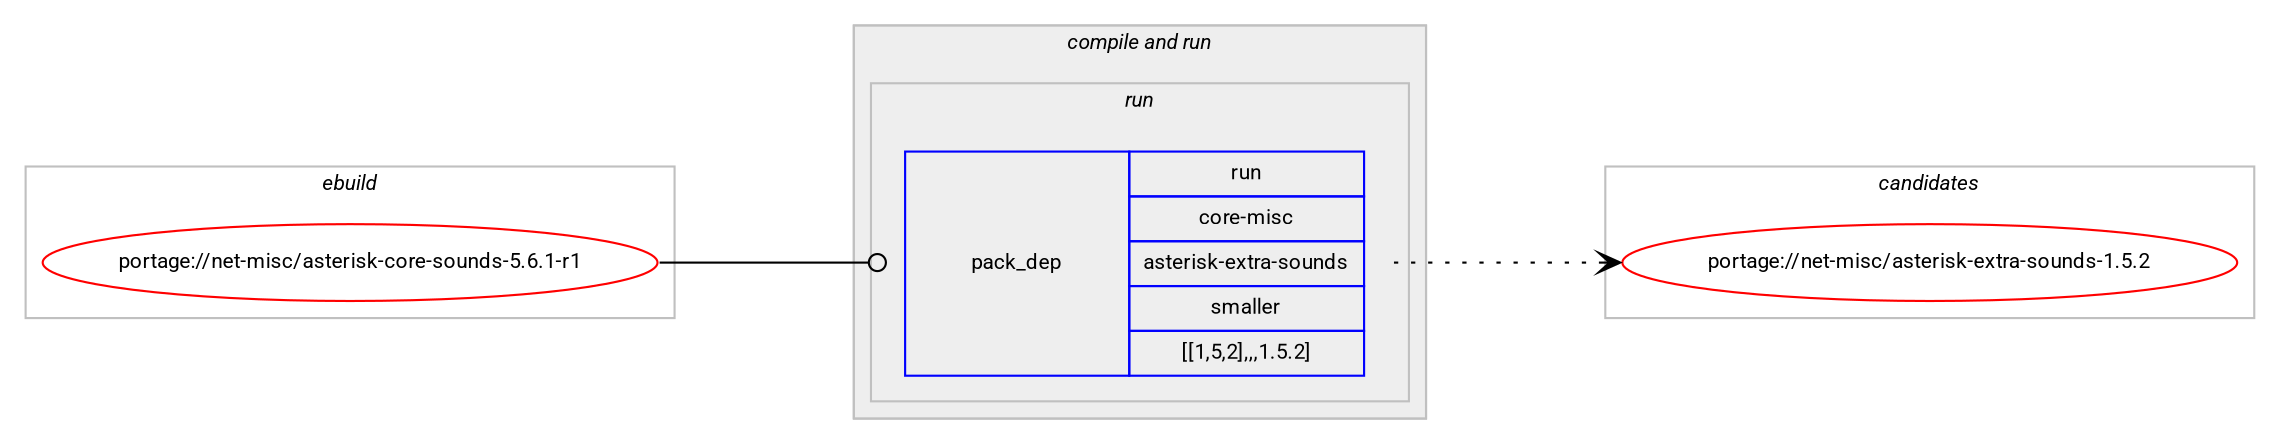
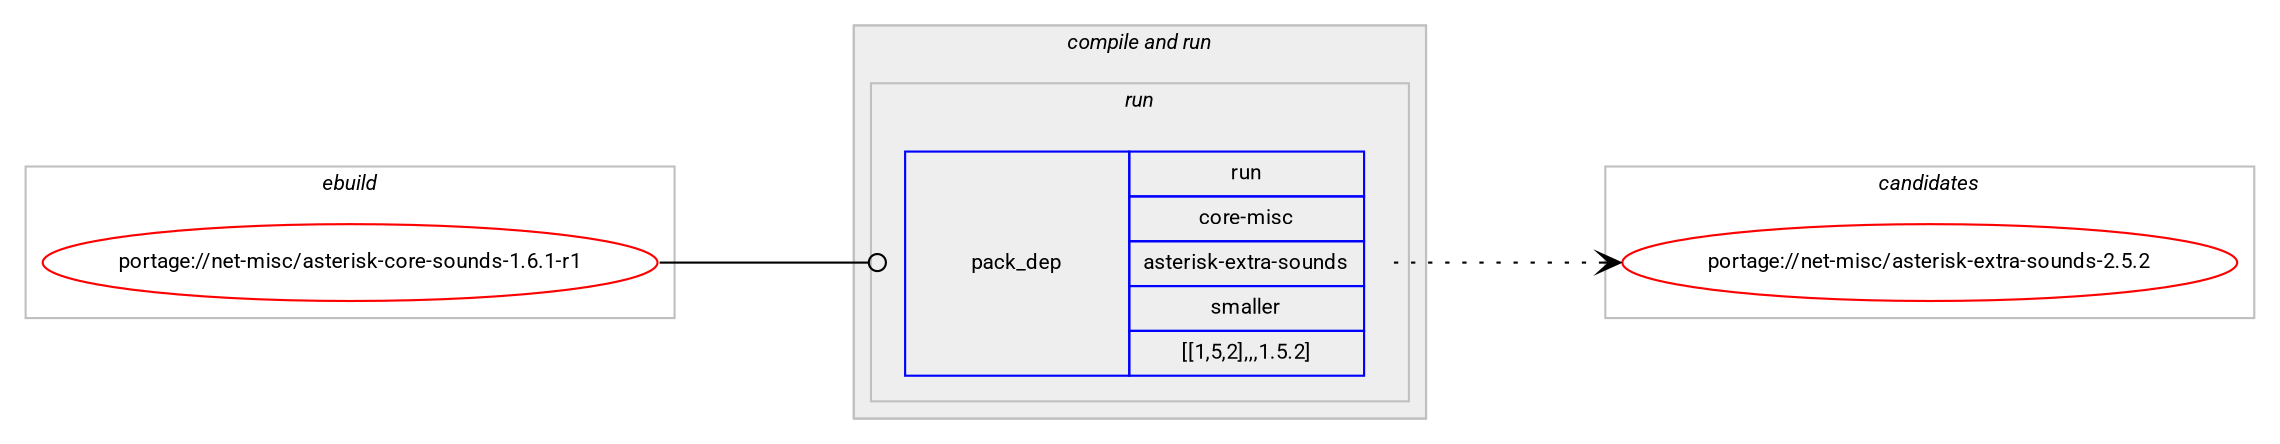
node "portage://net-misc/asterisk-core-sounds-5.6.1-r1": label "portage://net-misc/asterisk-core-sounds-5.6.1-r1" -> "portage://net-misc/asterisk-core-sounds-1.6.1-r1"
node "portage://net-misc/asterisk-extra-sounds-1.5.2": label "portage://net-misc/asterisk-extra-sounds-1.5.2" -> "portage://net-misc/asterisk-extra-sounds-2.5.2"
